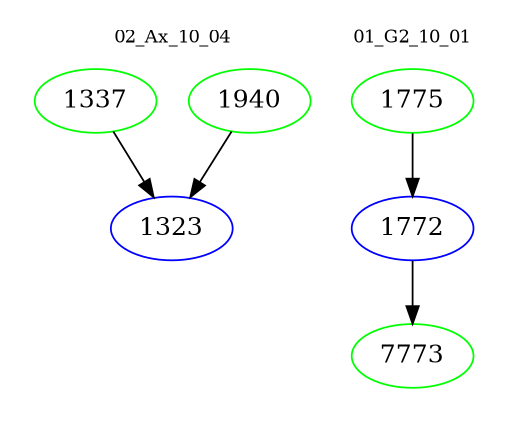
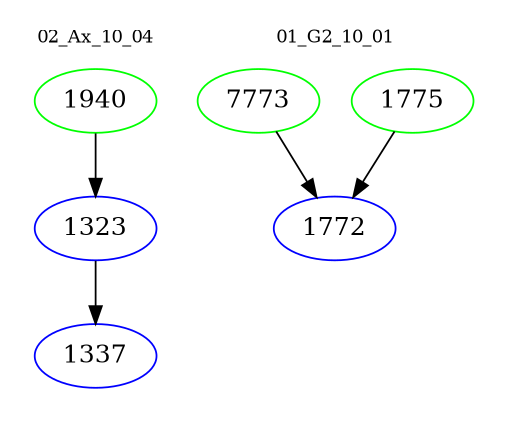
node "1337": color green -> blue
edge "1337" -> "1323": reversed
edge "1772" -> "7773": reversed
